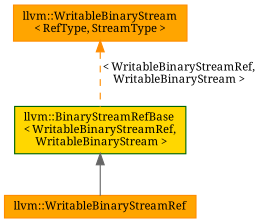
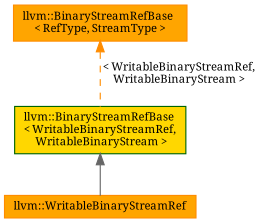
node "llvm::WritableBinaryStream < RefType, StreamType >": label "llvm::WritableBinaryStream < RefType, StreamType >" -> "llvm::BinaryStreamRefBase < RefType, StreamType >"
